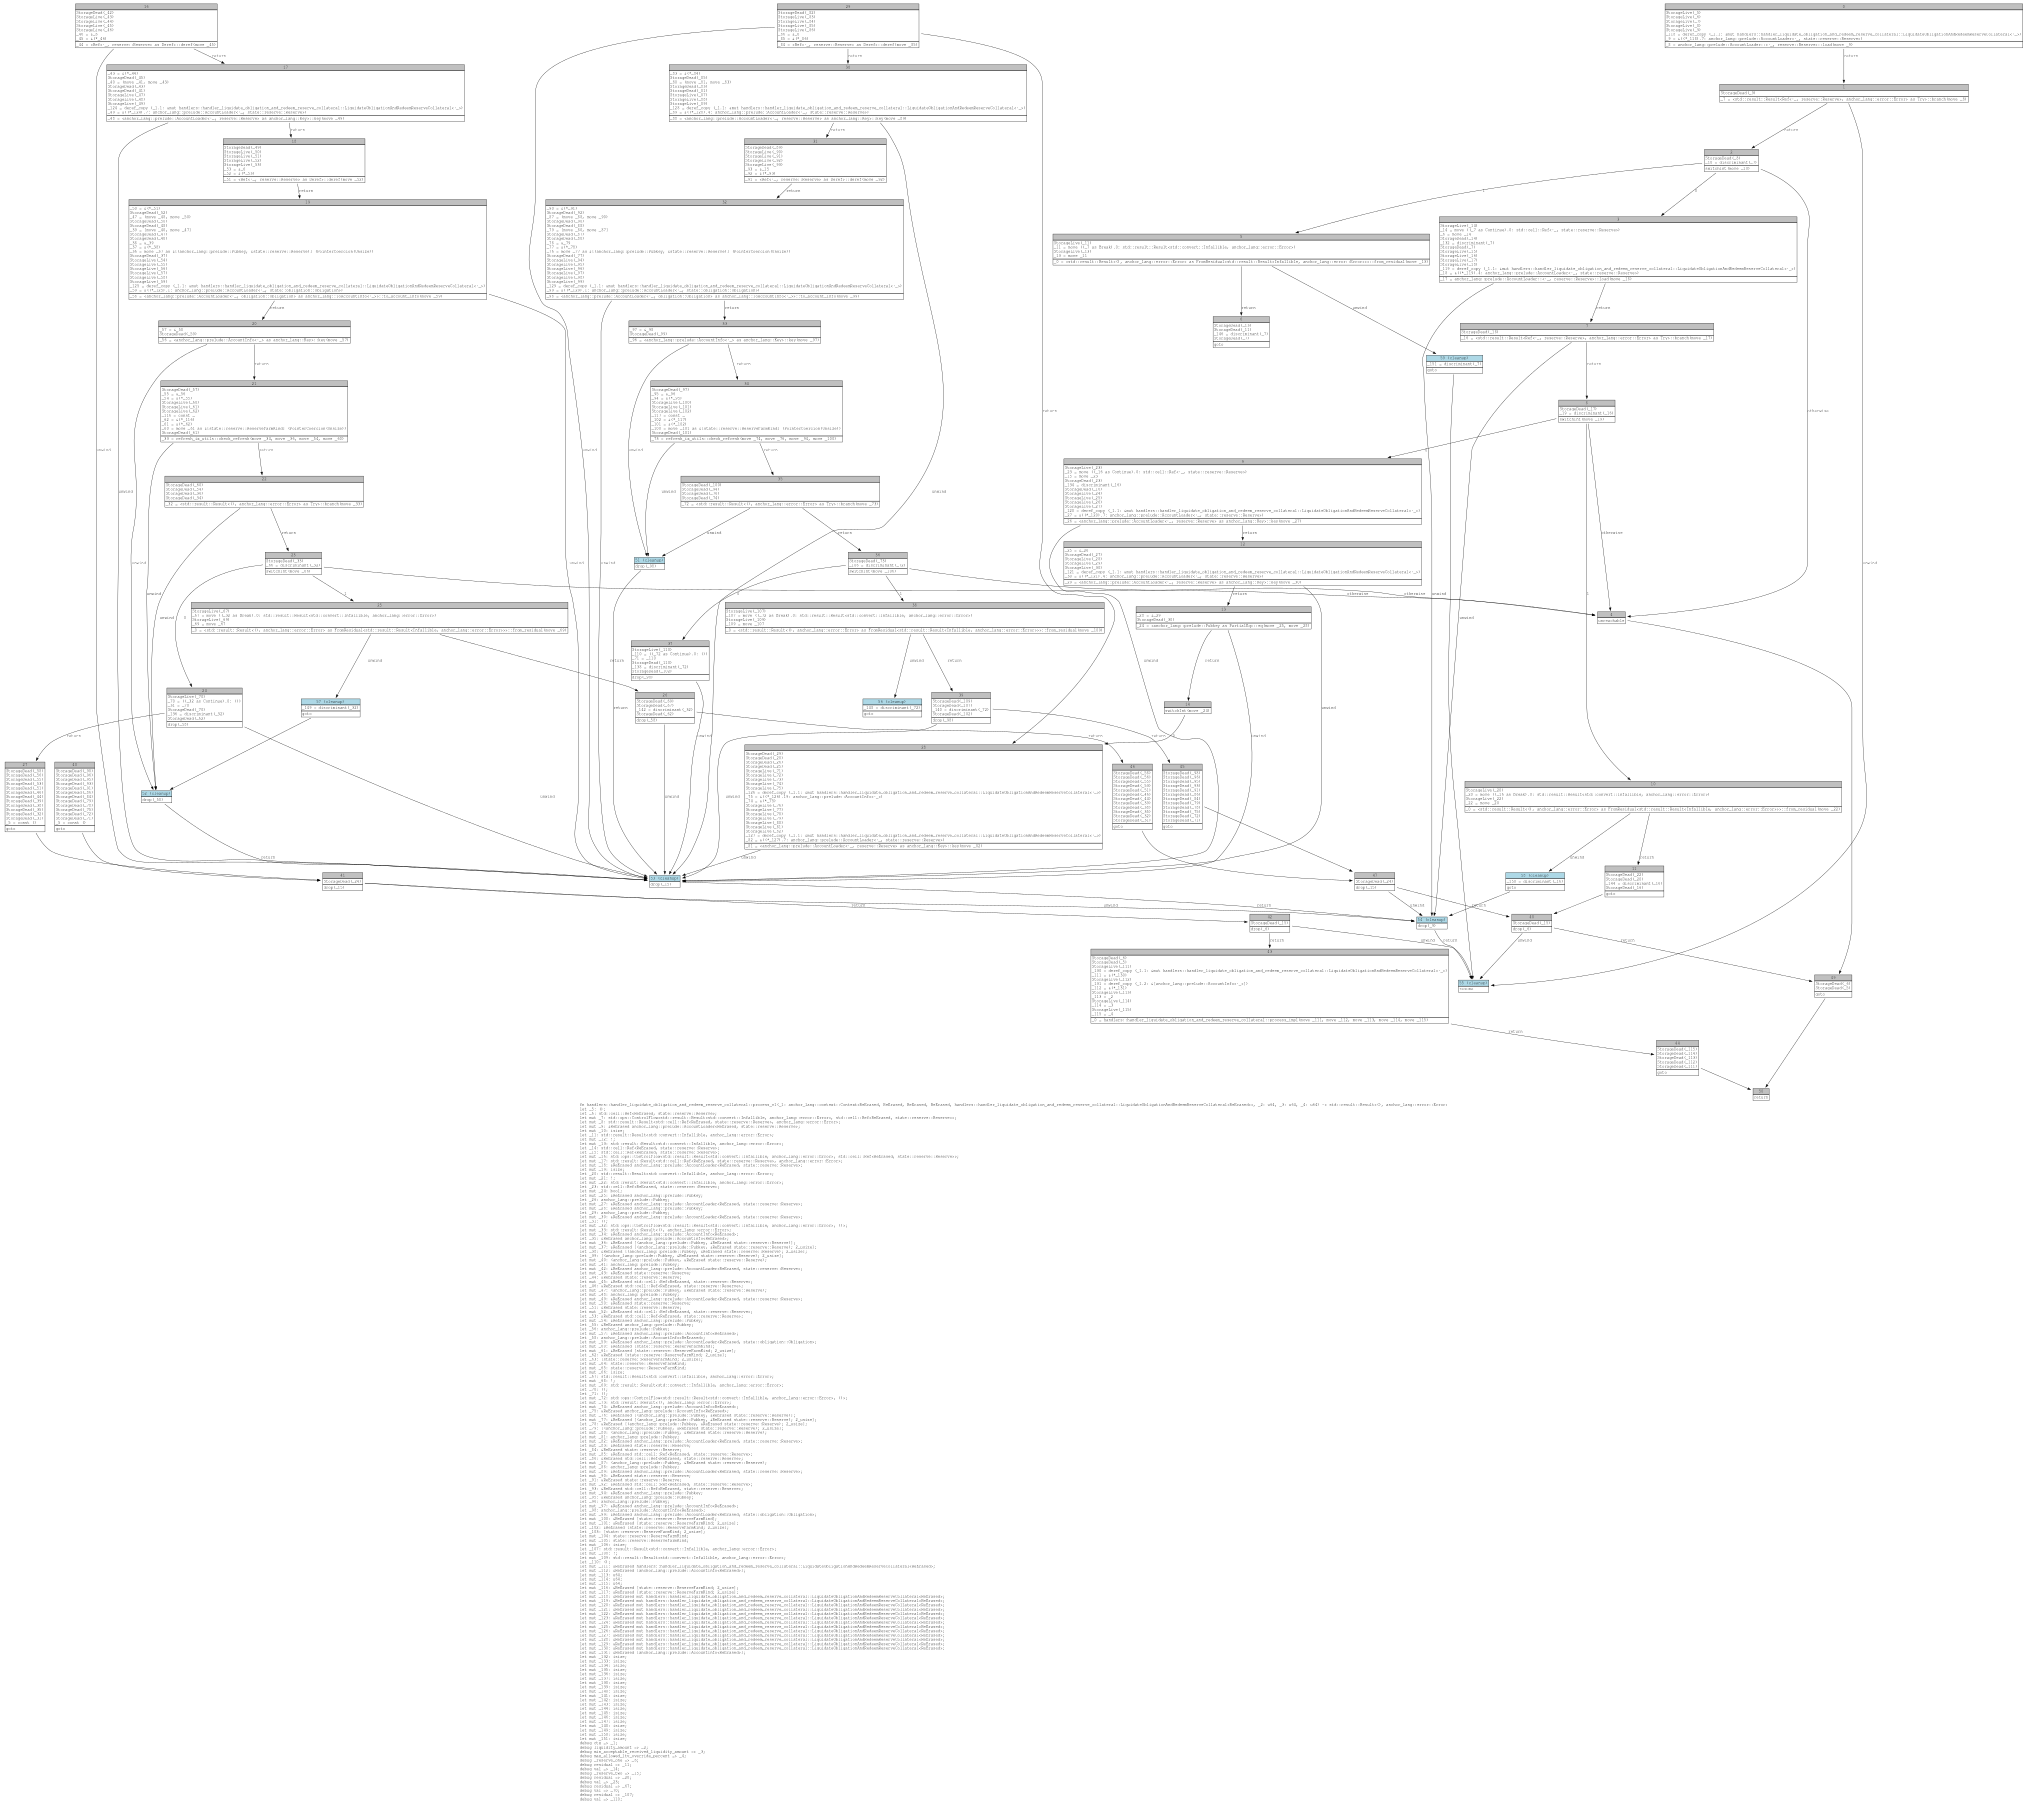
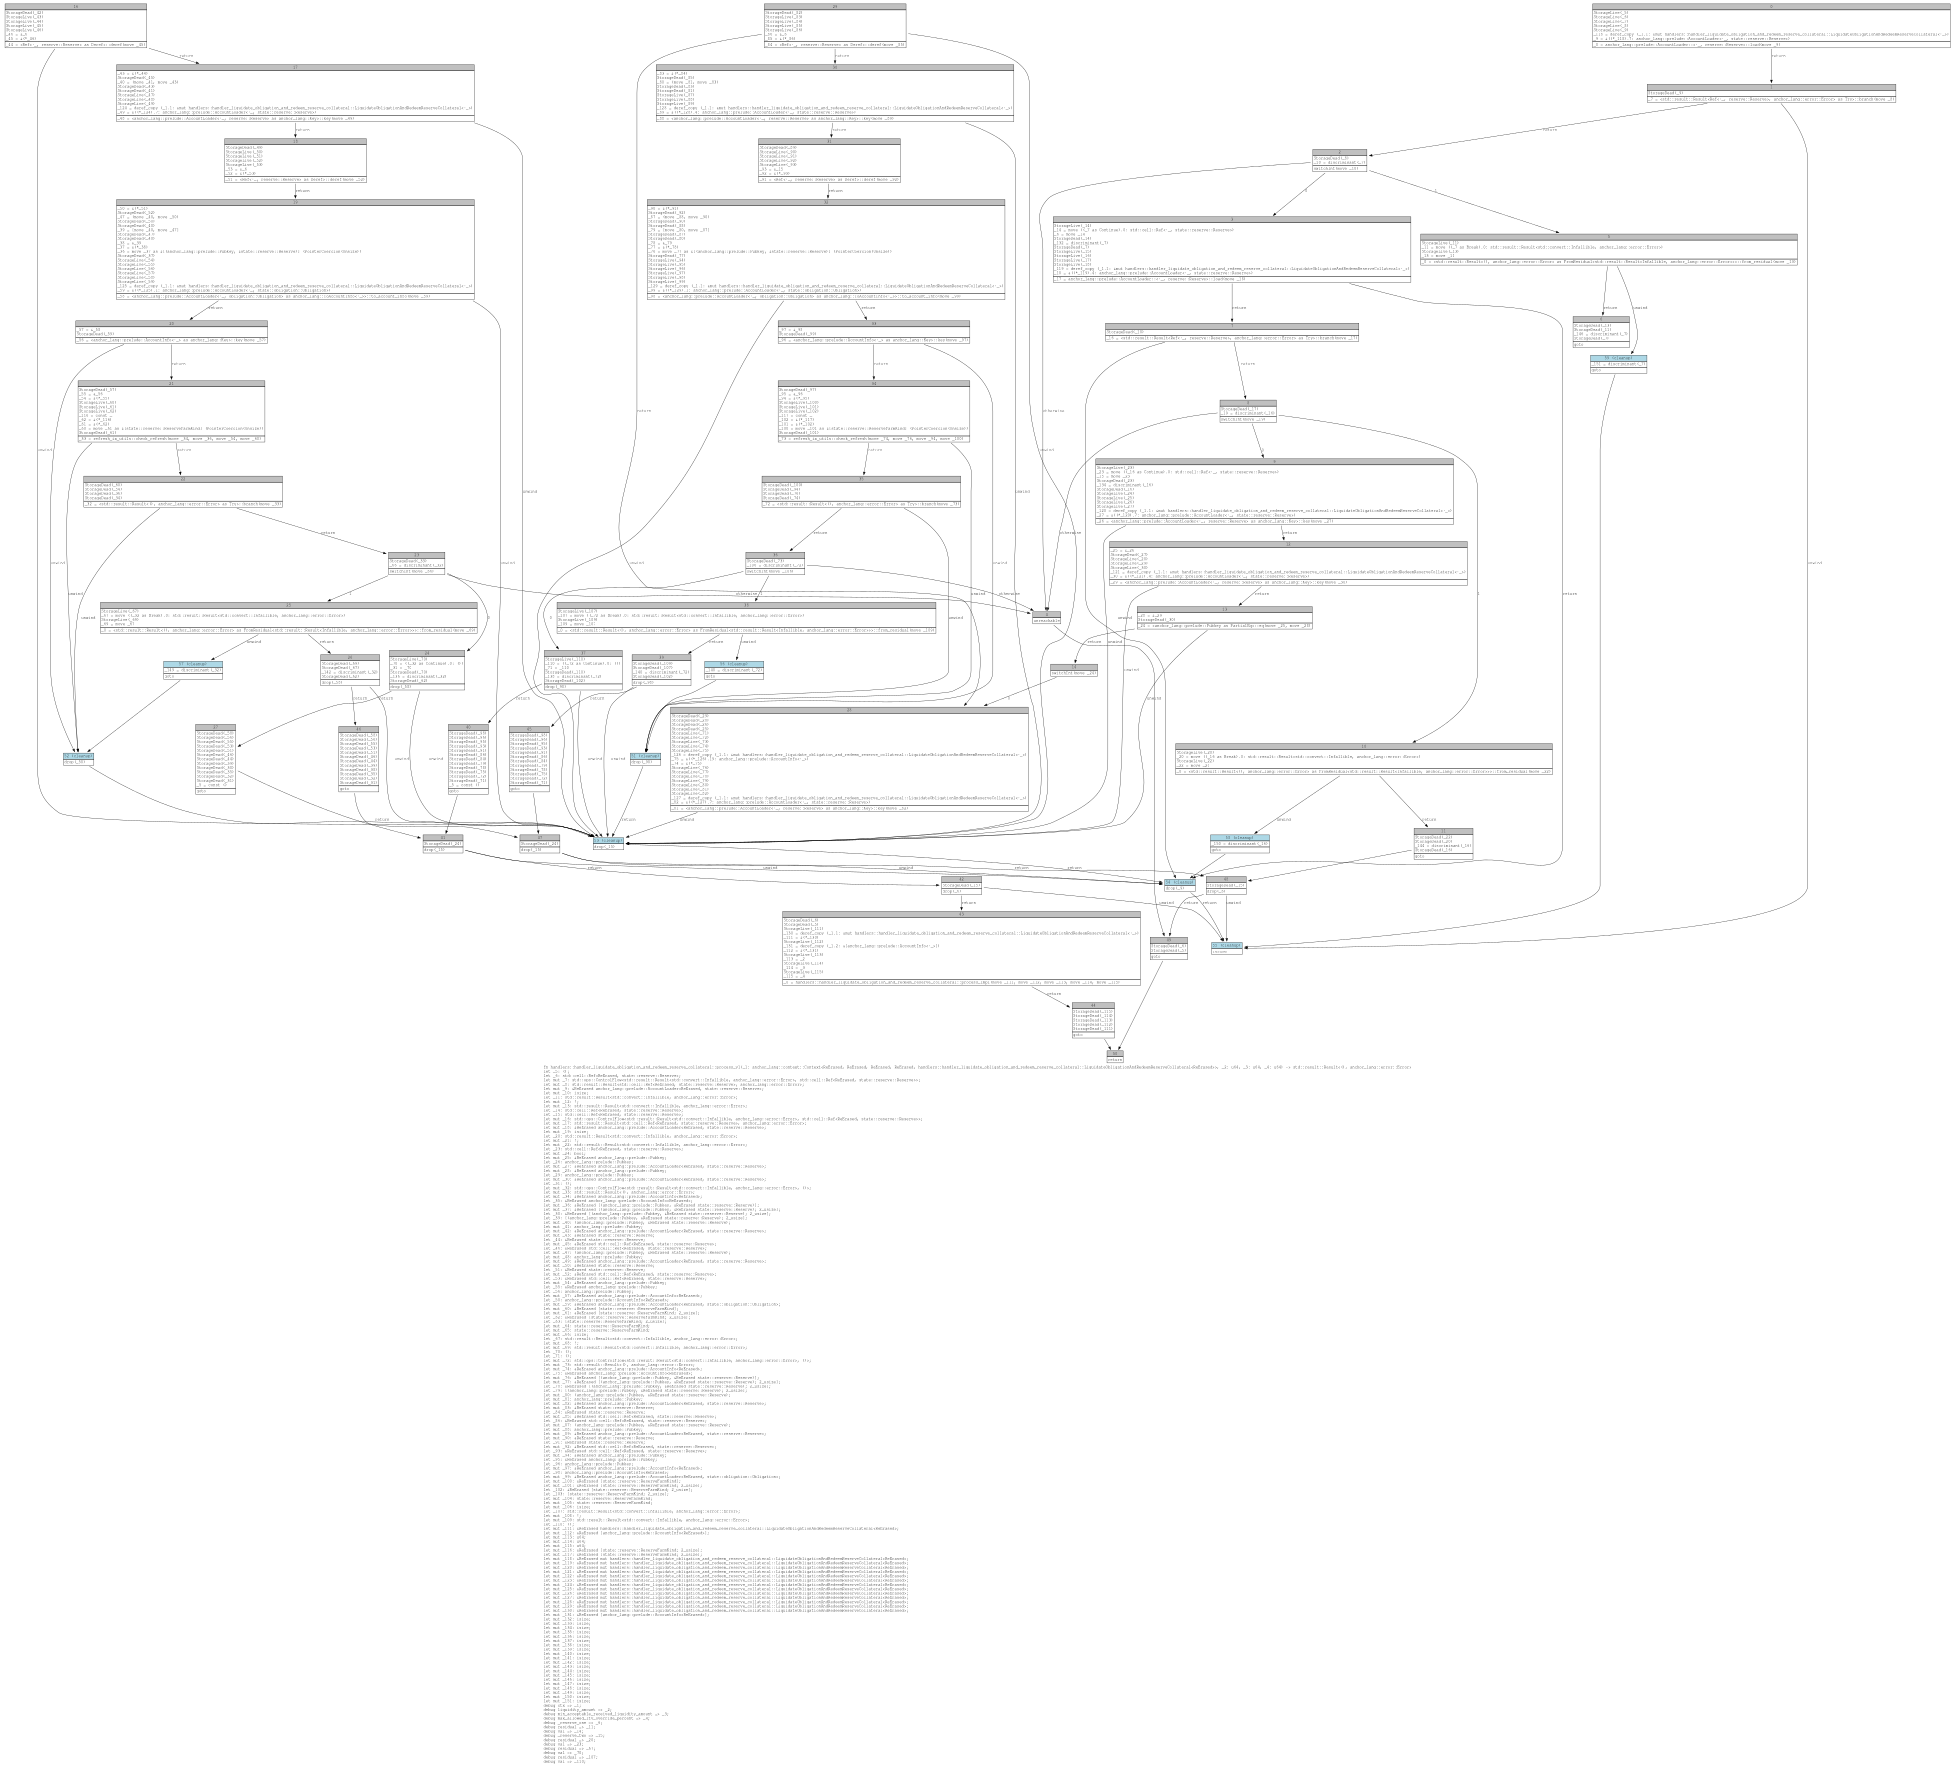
edge "3" -> "54 (cleanup)": label "unwind" -> "return"
edge "37" -> "40": added, label "return"
edge "56 (cleanup)" -> "51 (cleanup)": added
